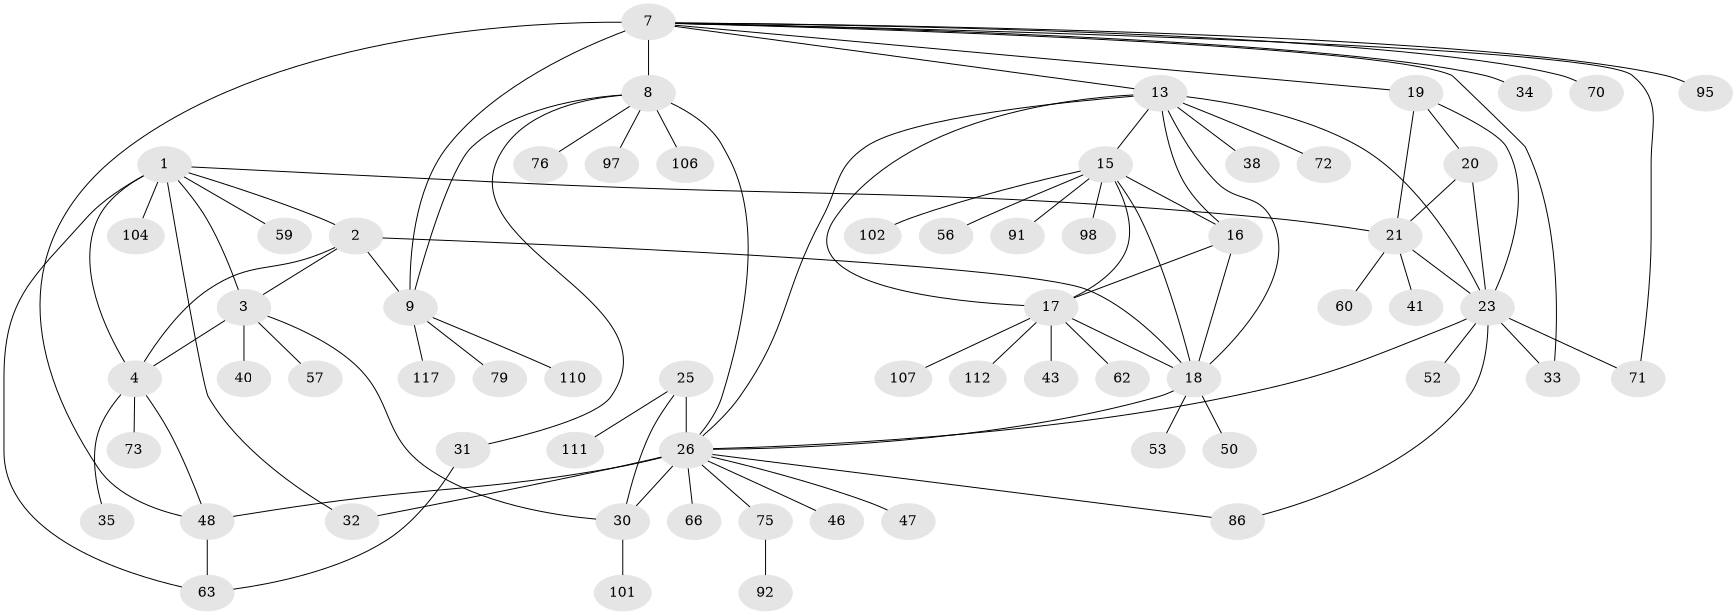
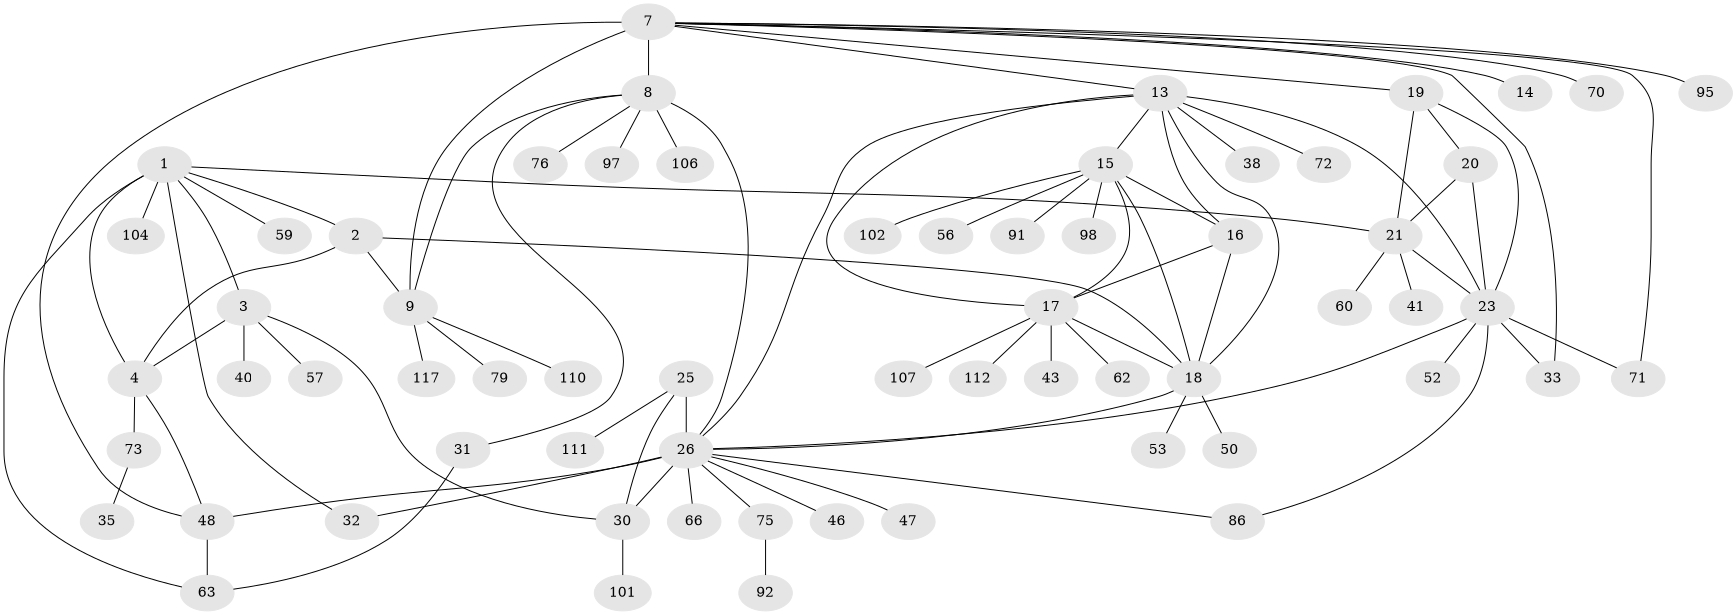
node "34": label "34" -> "14"
edge "2" -- "3": removed
edge "4" -- "35": now "73" -- "35"
